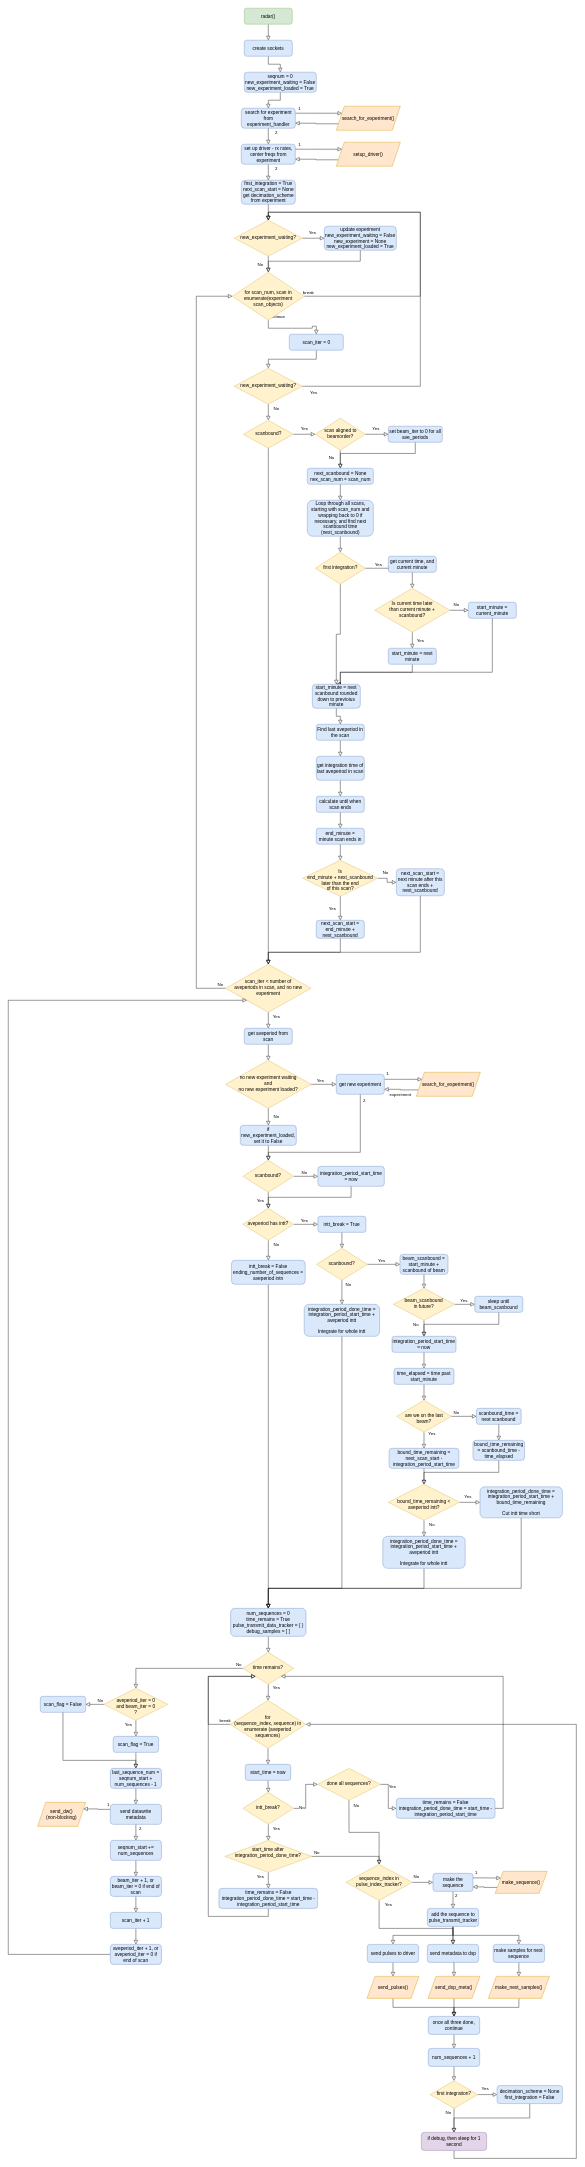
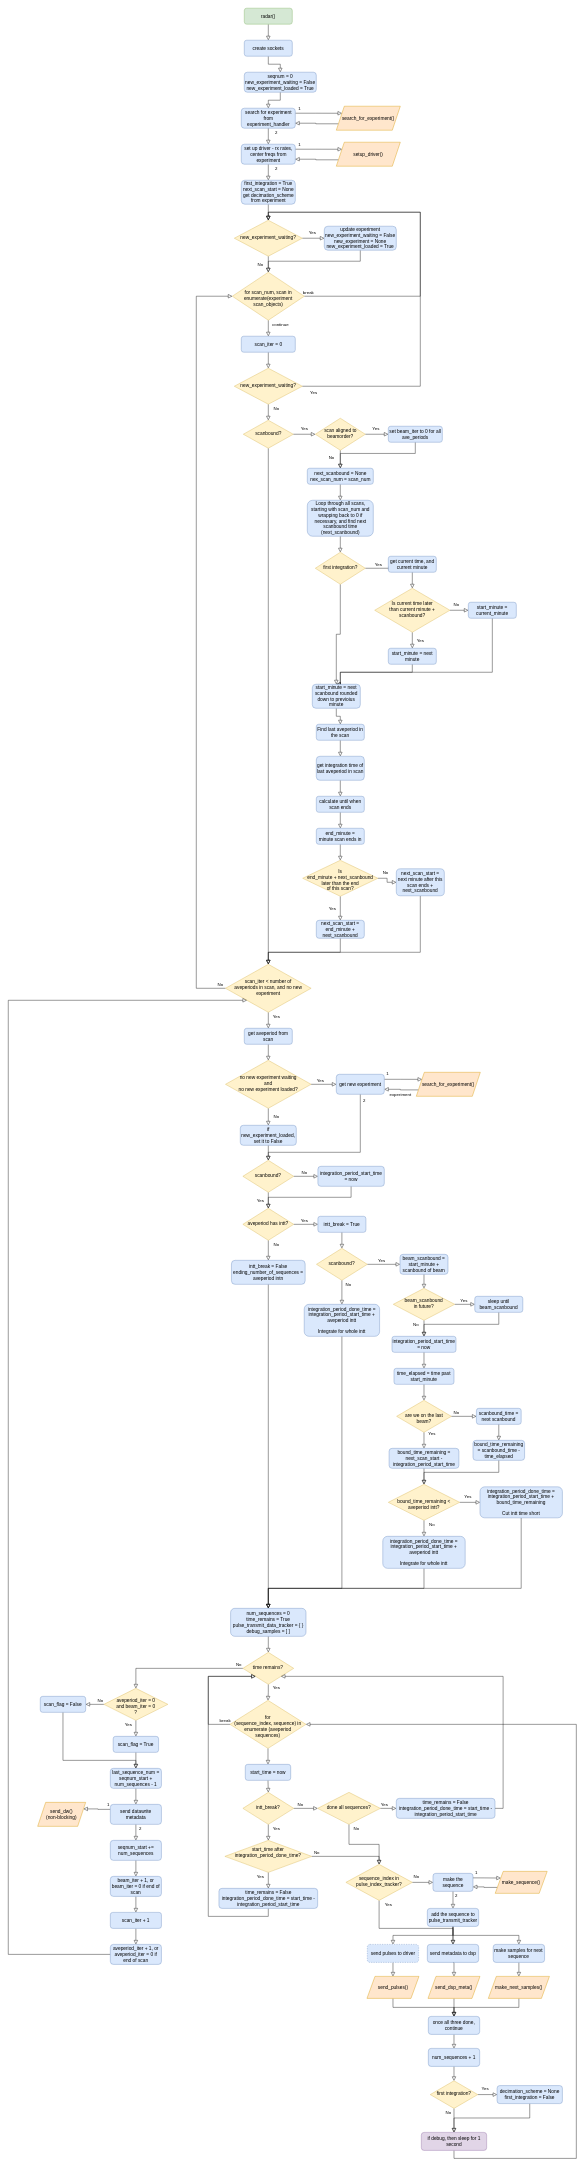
node "scan_iter = 0": moved (316, 342) -> (268, 344)
node "done all sequences?": moved (349, 1784) -> (349, 1808)
node "send pulses to driver": style solid -> dashed
